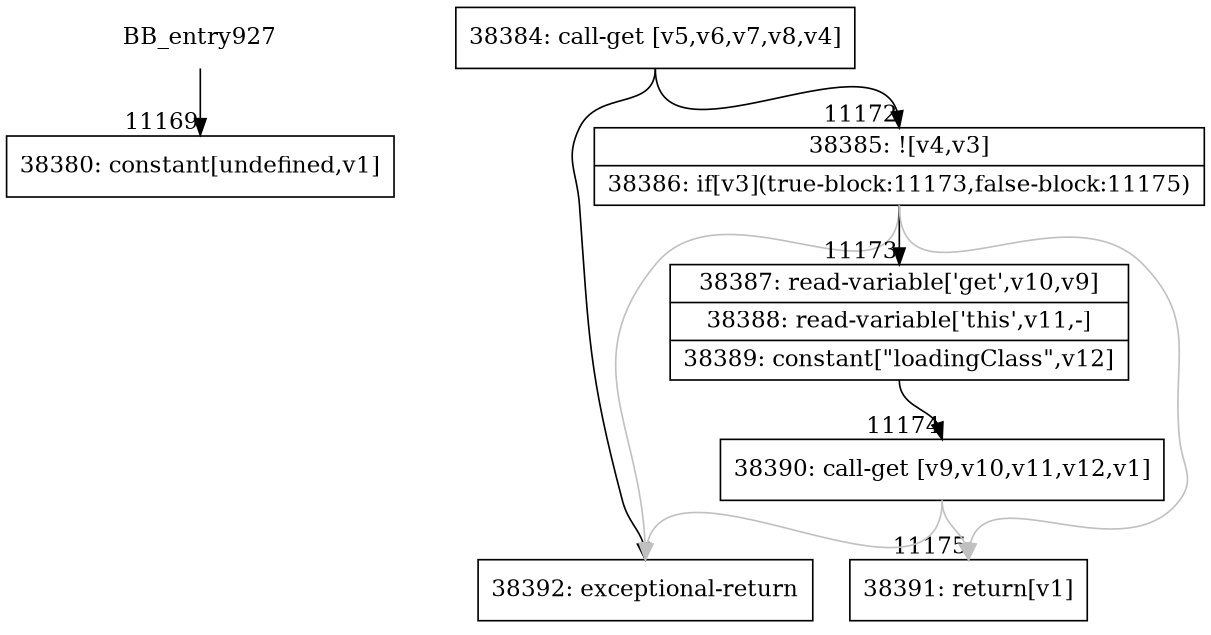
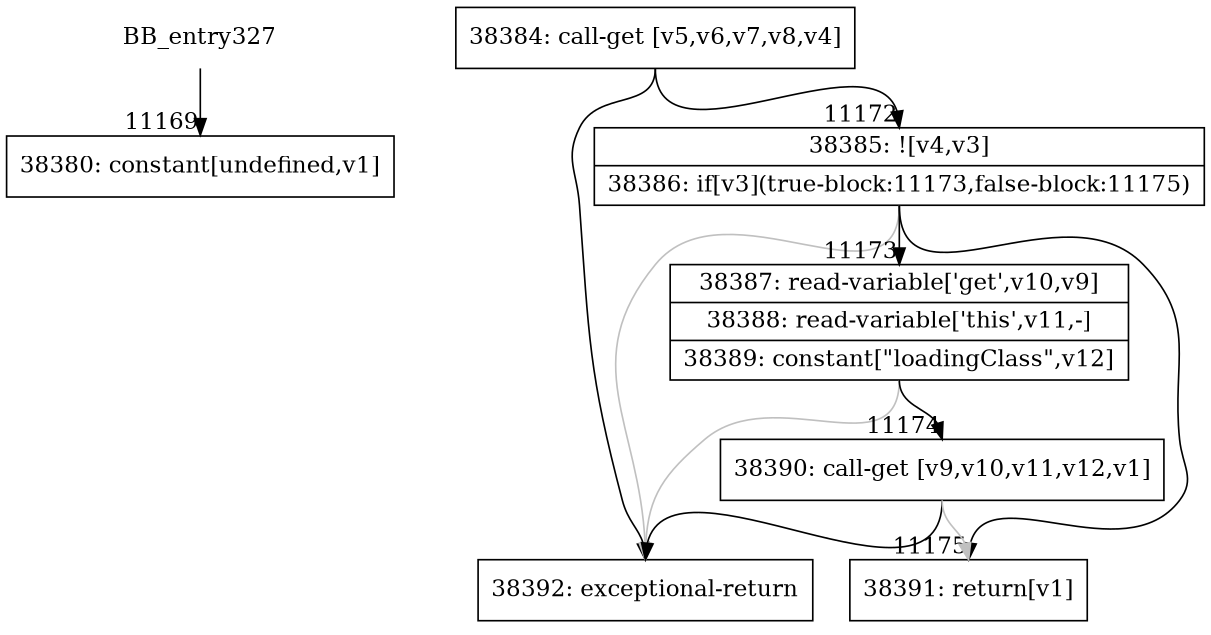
node "BB_entry927": label "BB_entry927" -> "BB_entry327"
edge "38385: ![v4,v3]" -> "38391: return[v1]": color gray -> black
edge "38387: read-variable['get',v10,v9]" -> "38392: exceptional-return": added
edge "38390: call-get [v9,v10,v11,v12,v1]" -> "38392: exceptional-return": color gray -> black
